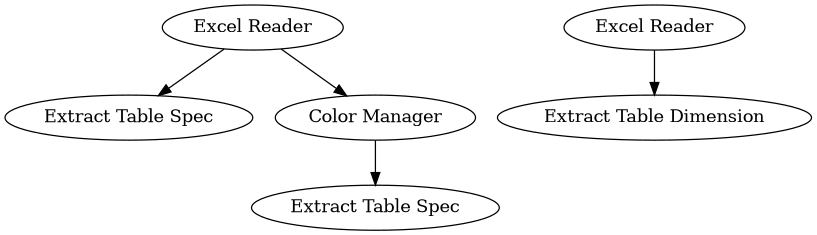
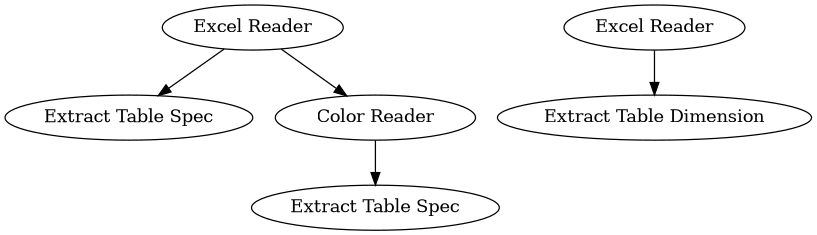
node "Color Manager": label "Color Manager" -> "Color Reader"
